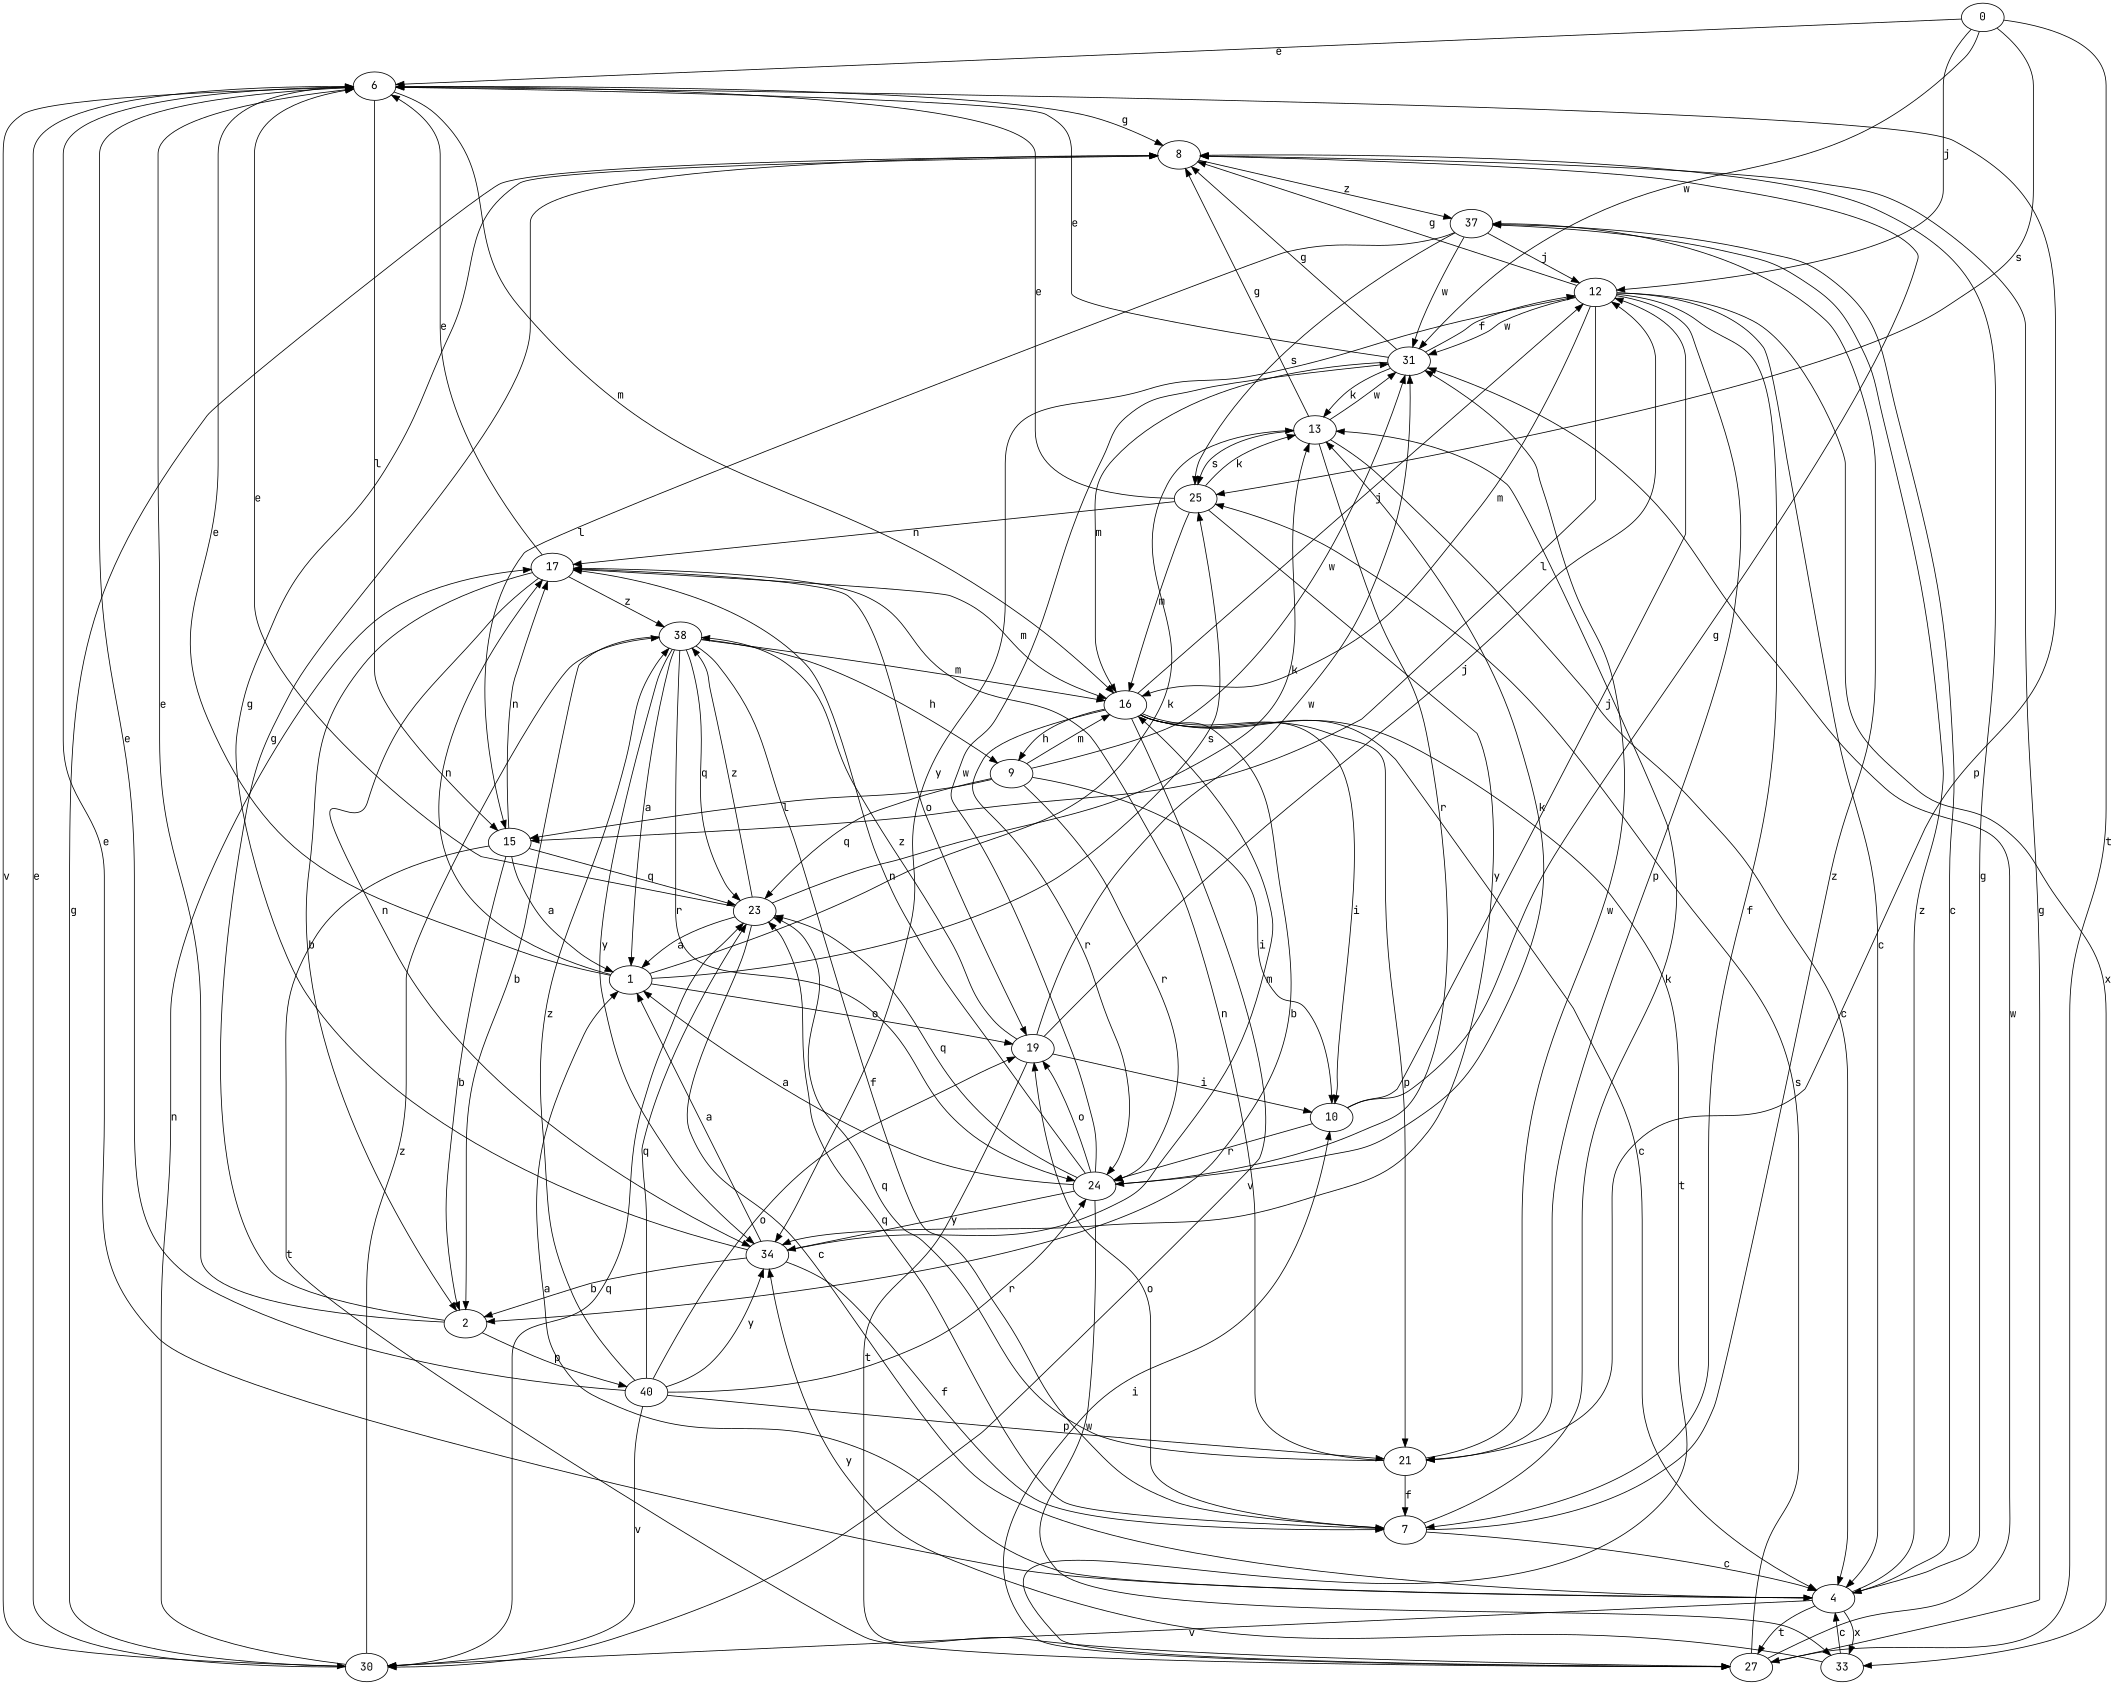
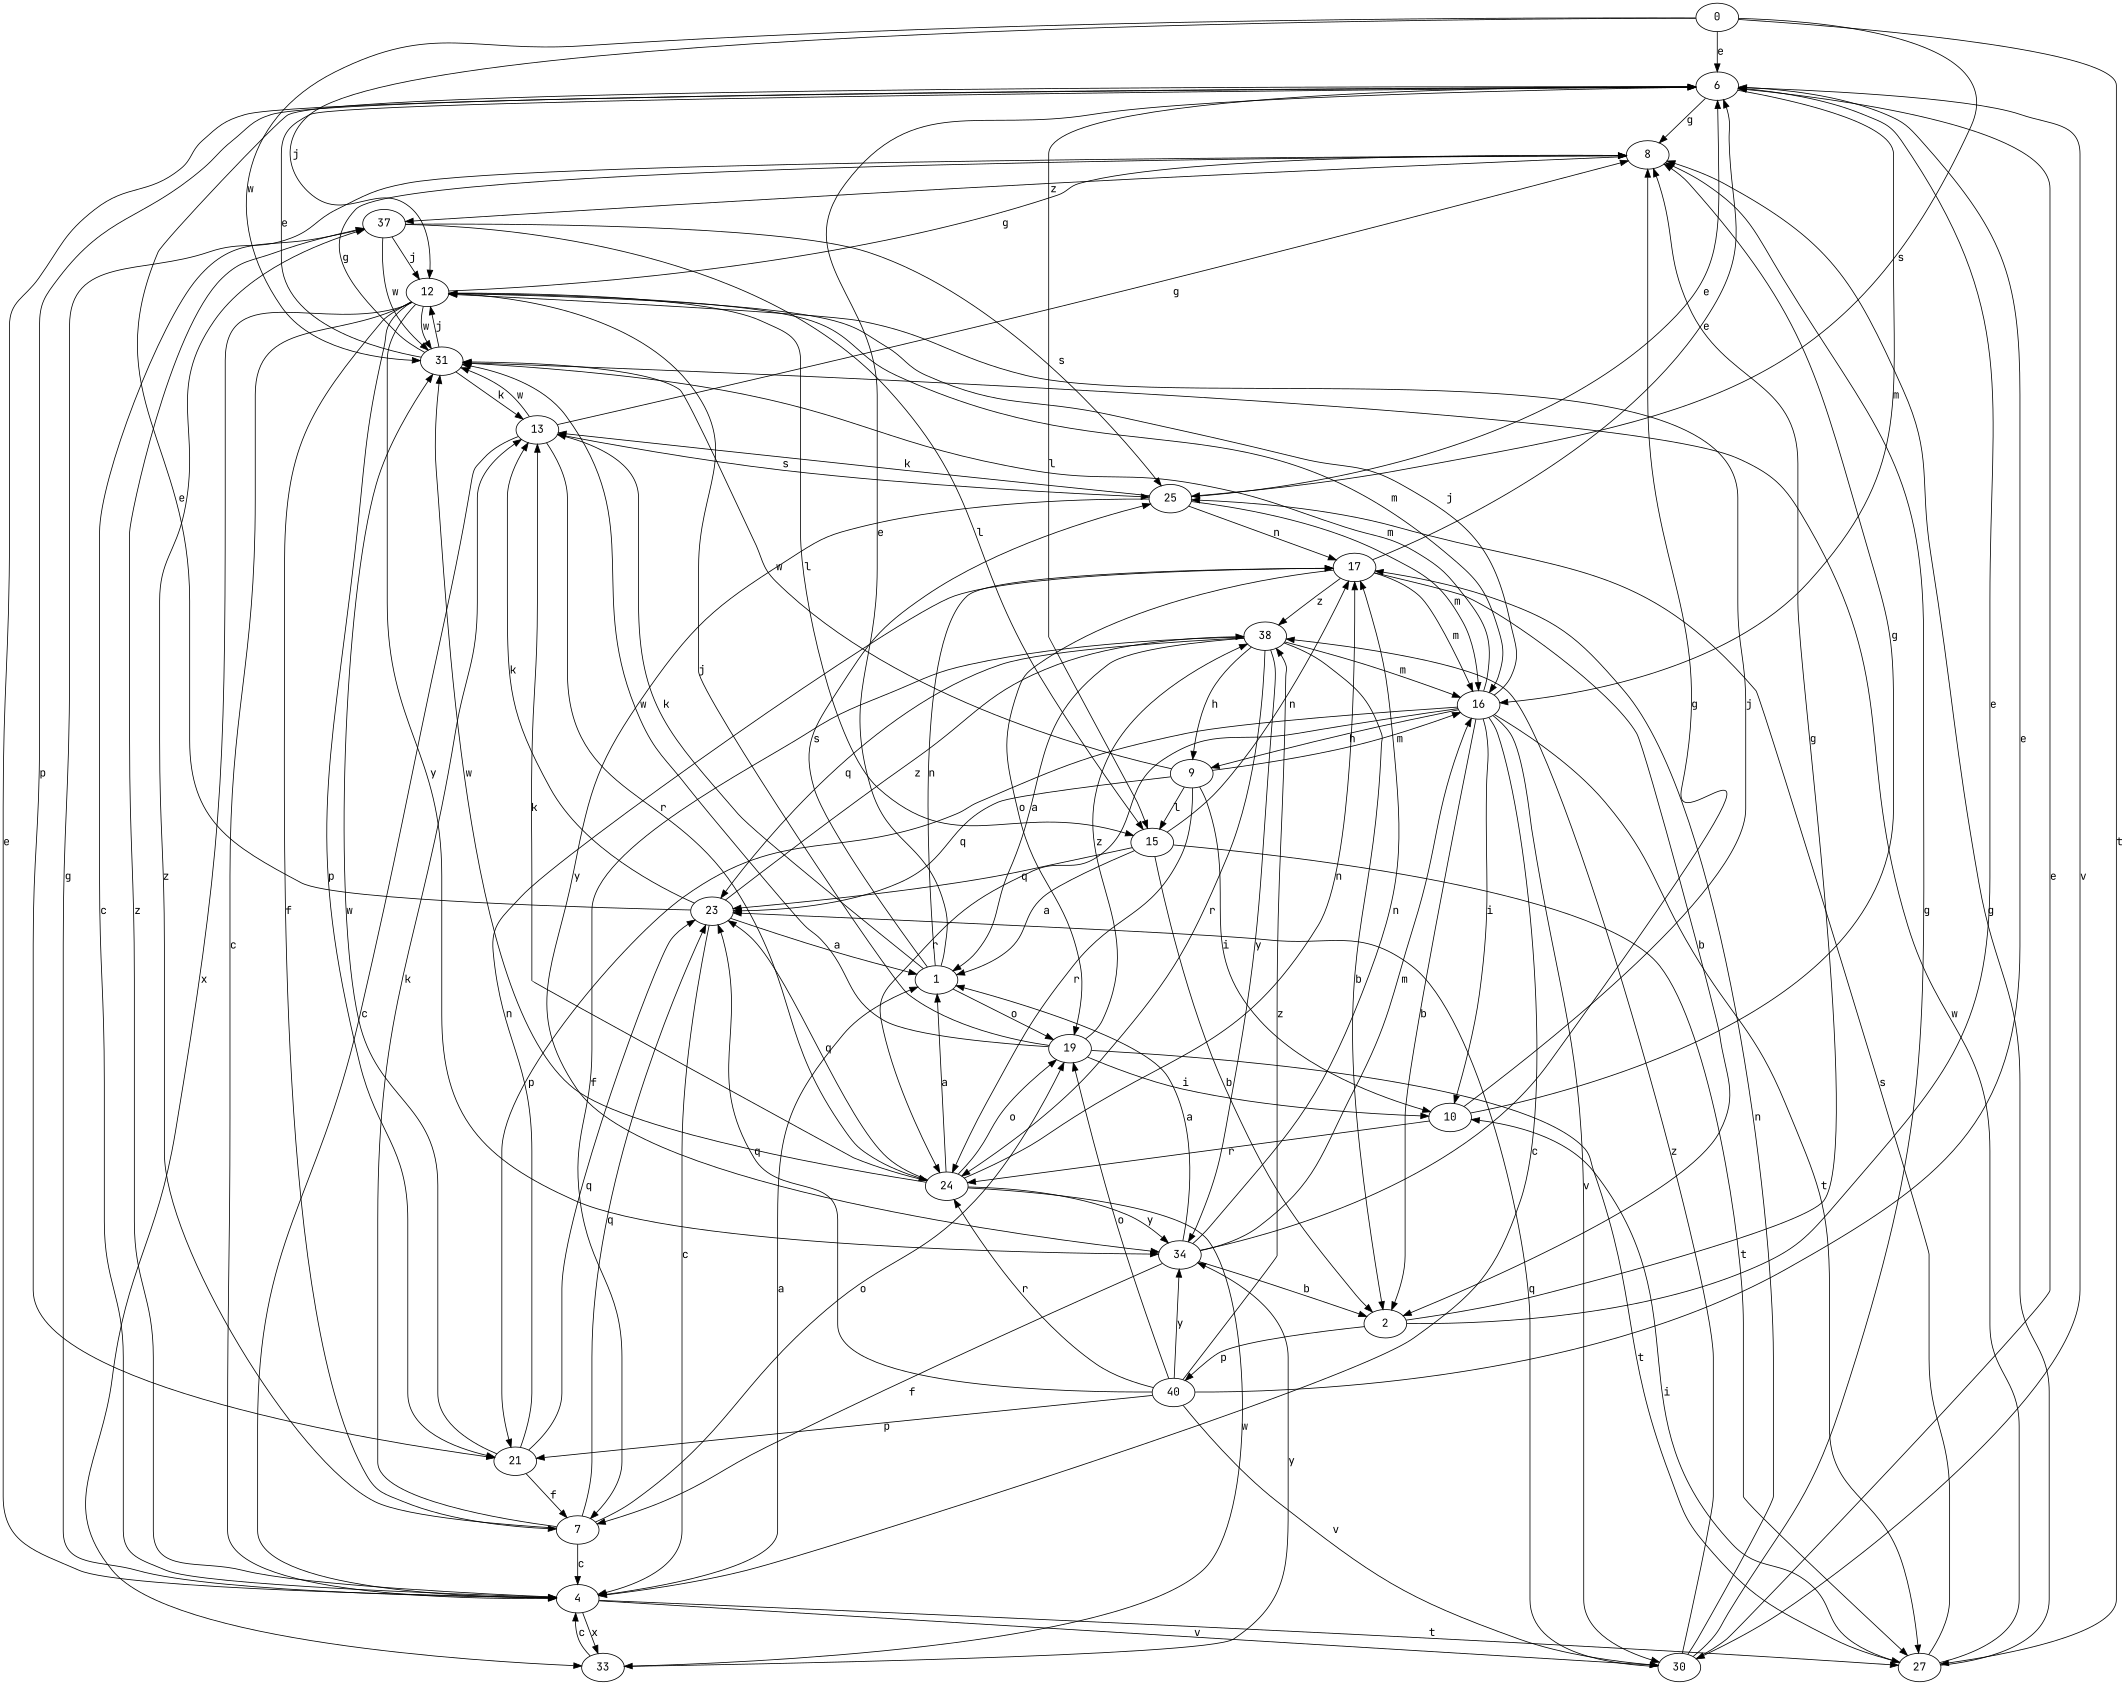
edge "31" -> "12": label "f" -> "j"
edge "31" -> "16": reversed
edge "17" -> "34": reversed
